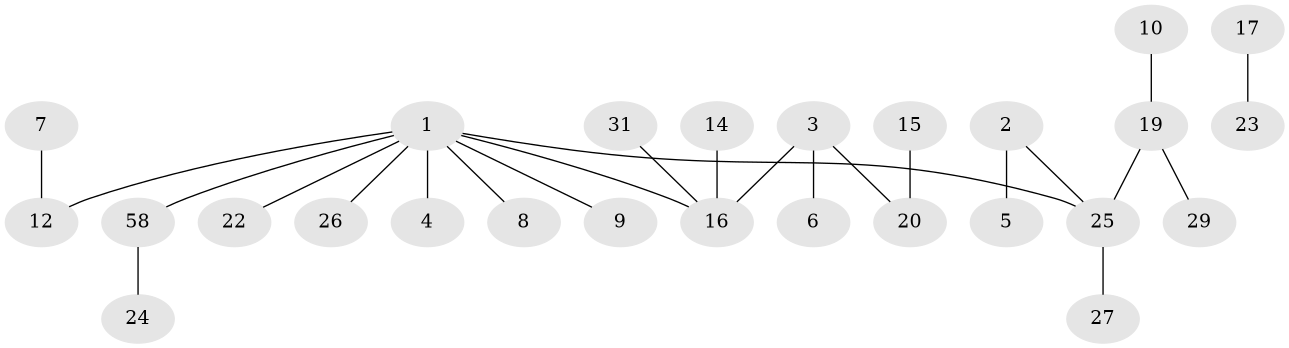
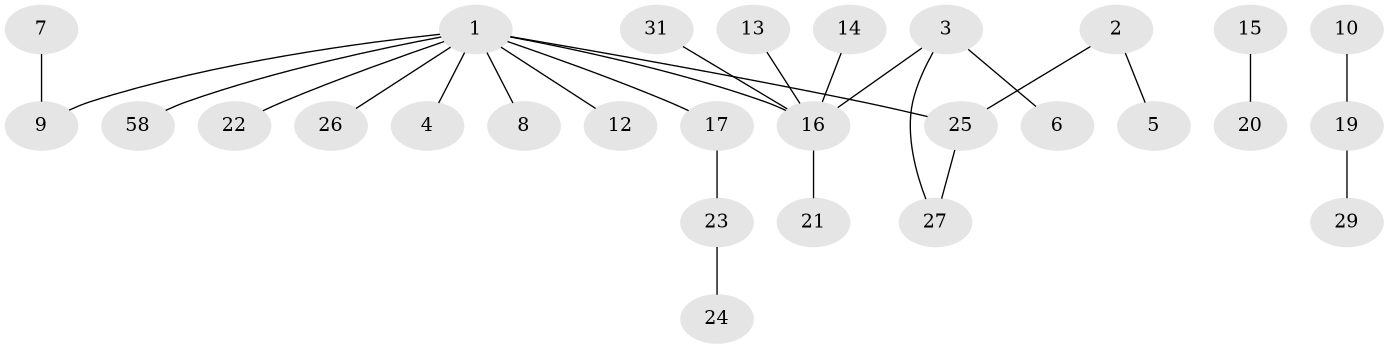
node "13": added
edge "1" -- "17": added
edge "7" -- "12": now "7" -- "9"
edge "3" -- "20": now "3" -- "27"
edge "19" -- "25": removed
node "21": added
edge "58" -- "24": now "23" -- "24"
